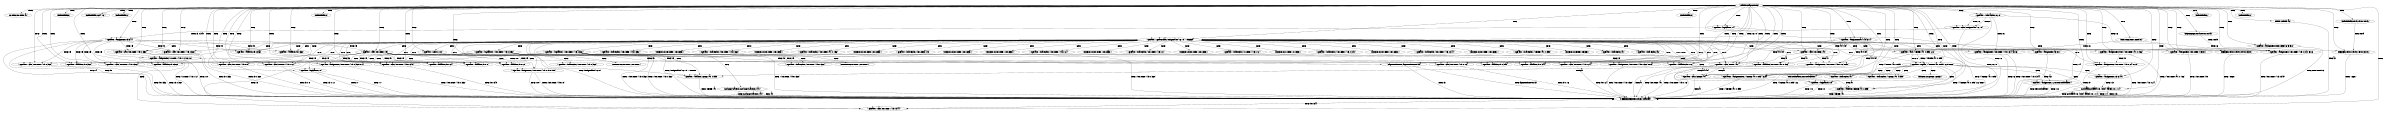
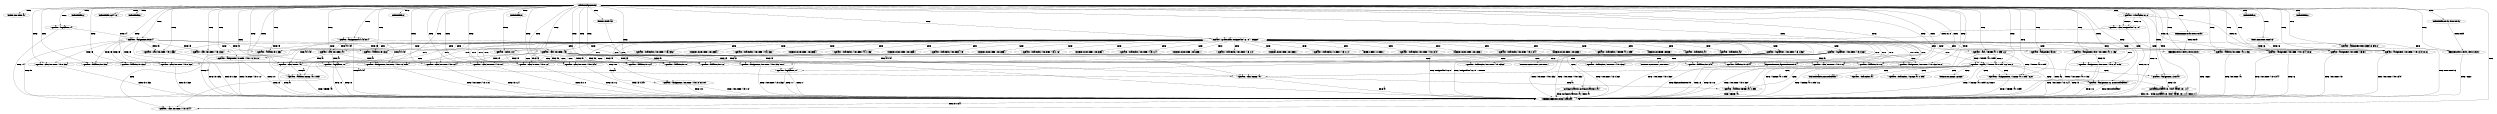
edge "(METHOD,tftp_connect)" -> "(<operator>.assignment,*(_DWORD *)(v5 + 344) = v6)": added, label "DDG:"
node "(DWORD,_QWORD *a1)": label "(DWORD,_QWORD *a1)" -> "(PARAM,_QWORD *a1)"
edge "(<operator>.logicalNot,!v4)" -> "(<operator>.assignment,v5 = v4)": label "DDG: v5 + 340" -> "DDG: v4"
node "(<operator>.indirection,*(_QWORD *)(v5 + 16))": added
node "(UNKNOWN,_WORD *,_WORD *)": label "(UNKNOWN,_WORD *,_WORD *)" -> "(BYTE,_WORD *,_WORD *)"
edge "(<operator>.cast,(_DWORD *)a1)" -> "(<operator>.addition,(_DWORD *)a1 + 156)": now "(<operator>.cast,(_DWORD *)a1)" -> "(<operator>.logicalNot,!v8)"
